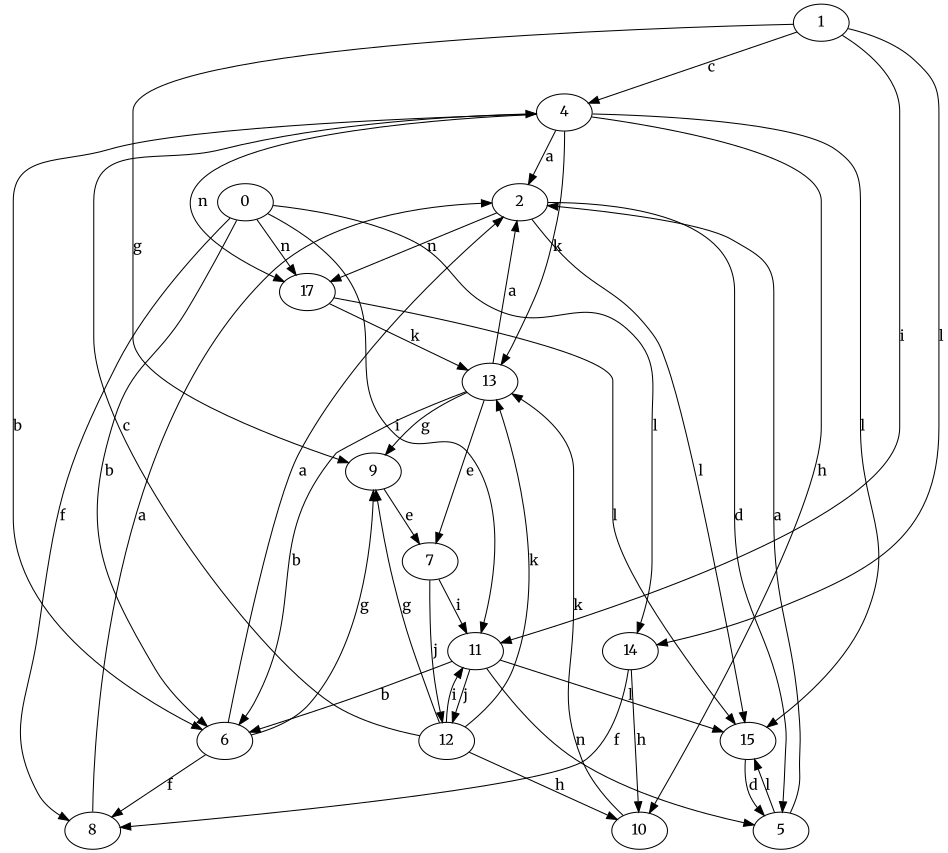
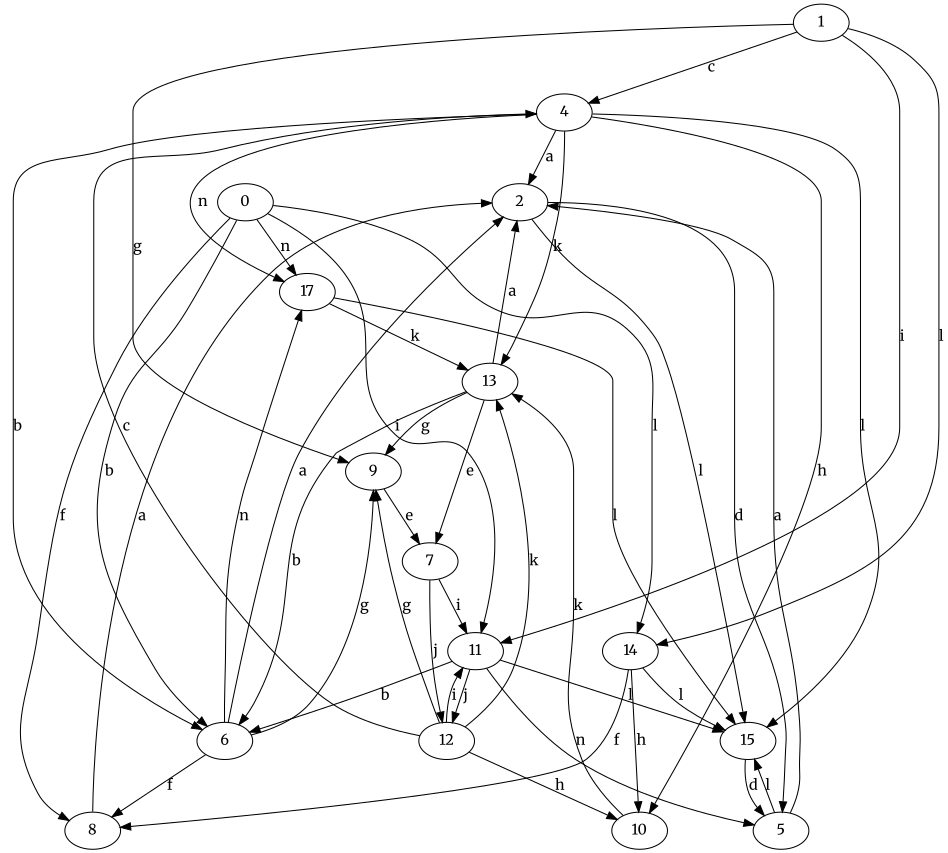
edge "2" -> "17": now "6" -> "17"
edge "14" -> "15": added, label "l"
